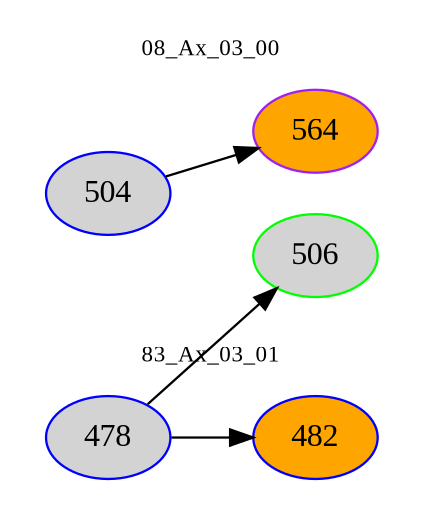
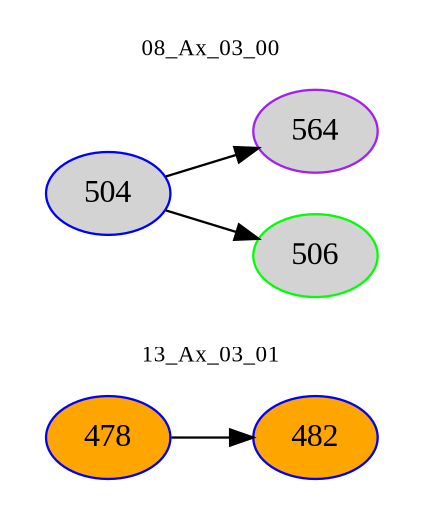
node "564": fillcolor orange -> lightgrey
edge "478" -> "506": now "504" -> "506"
cluster "83_Ax_03_01": label "83_Ax_03_01" -> "13_Ax_03_01"
node "478": fillcolor lightgrey -> orange
